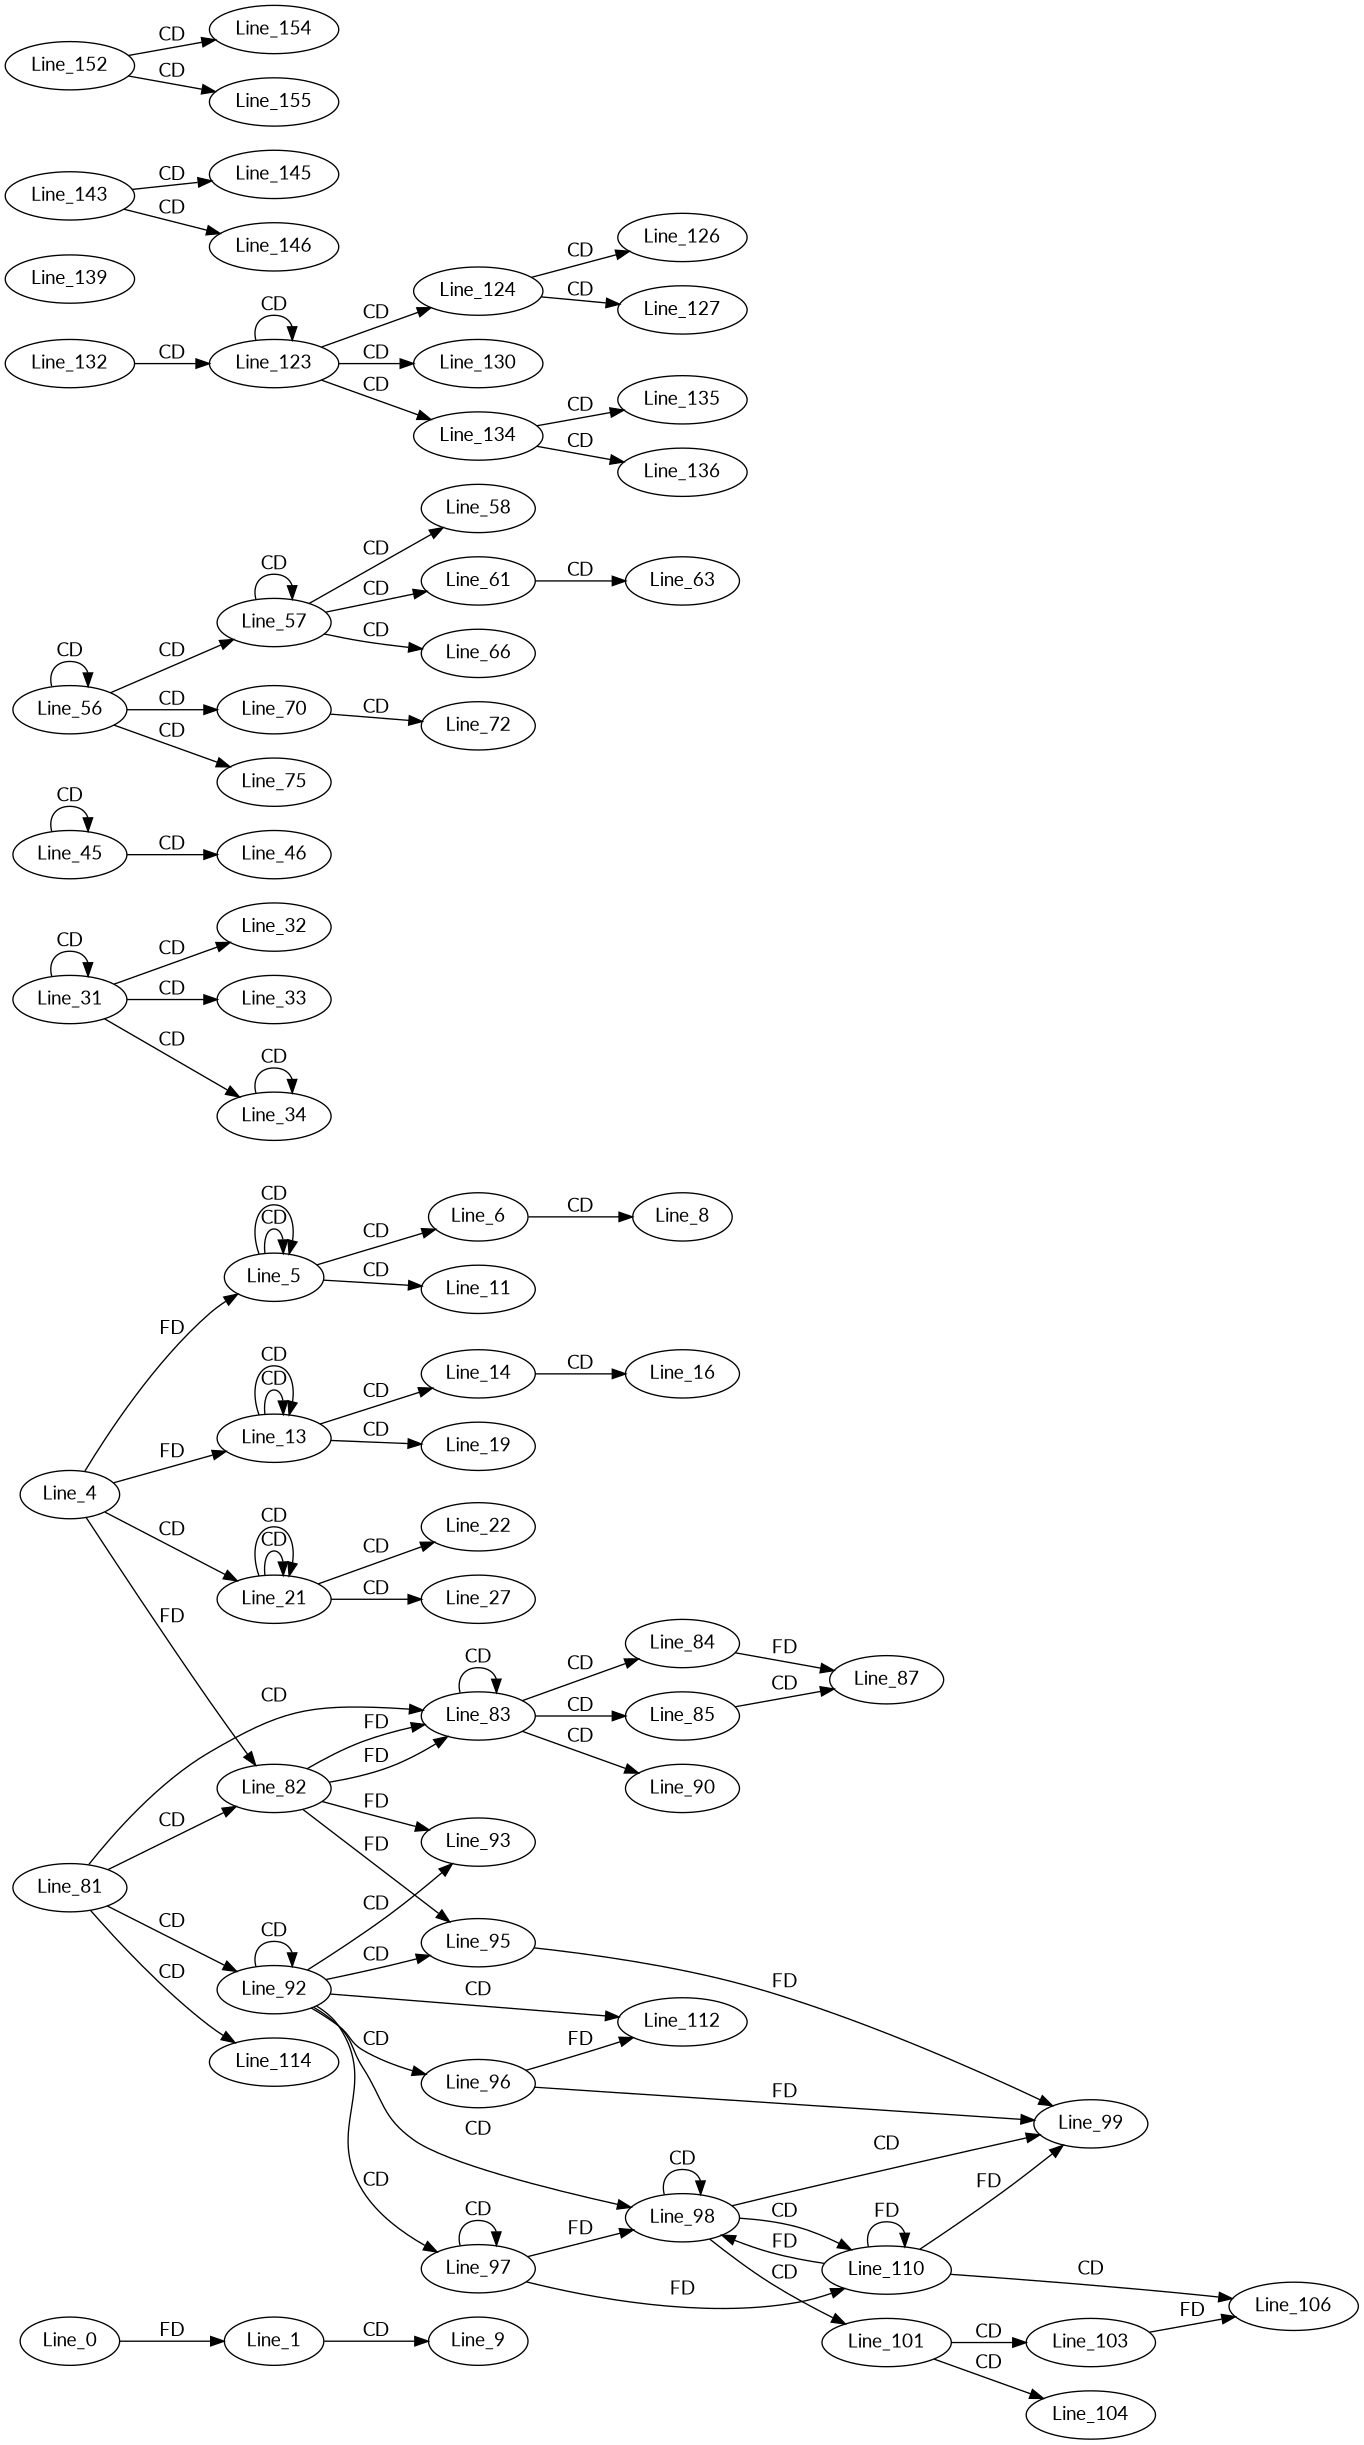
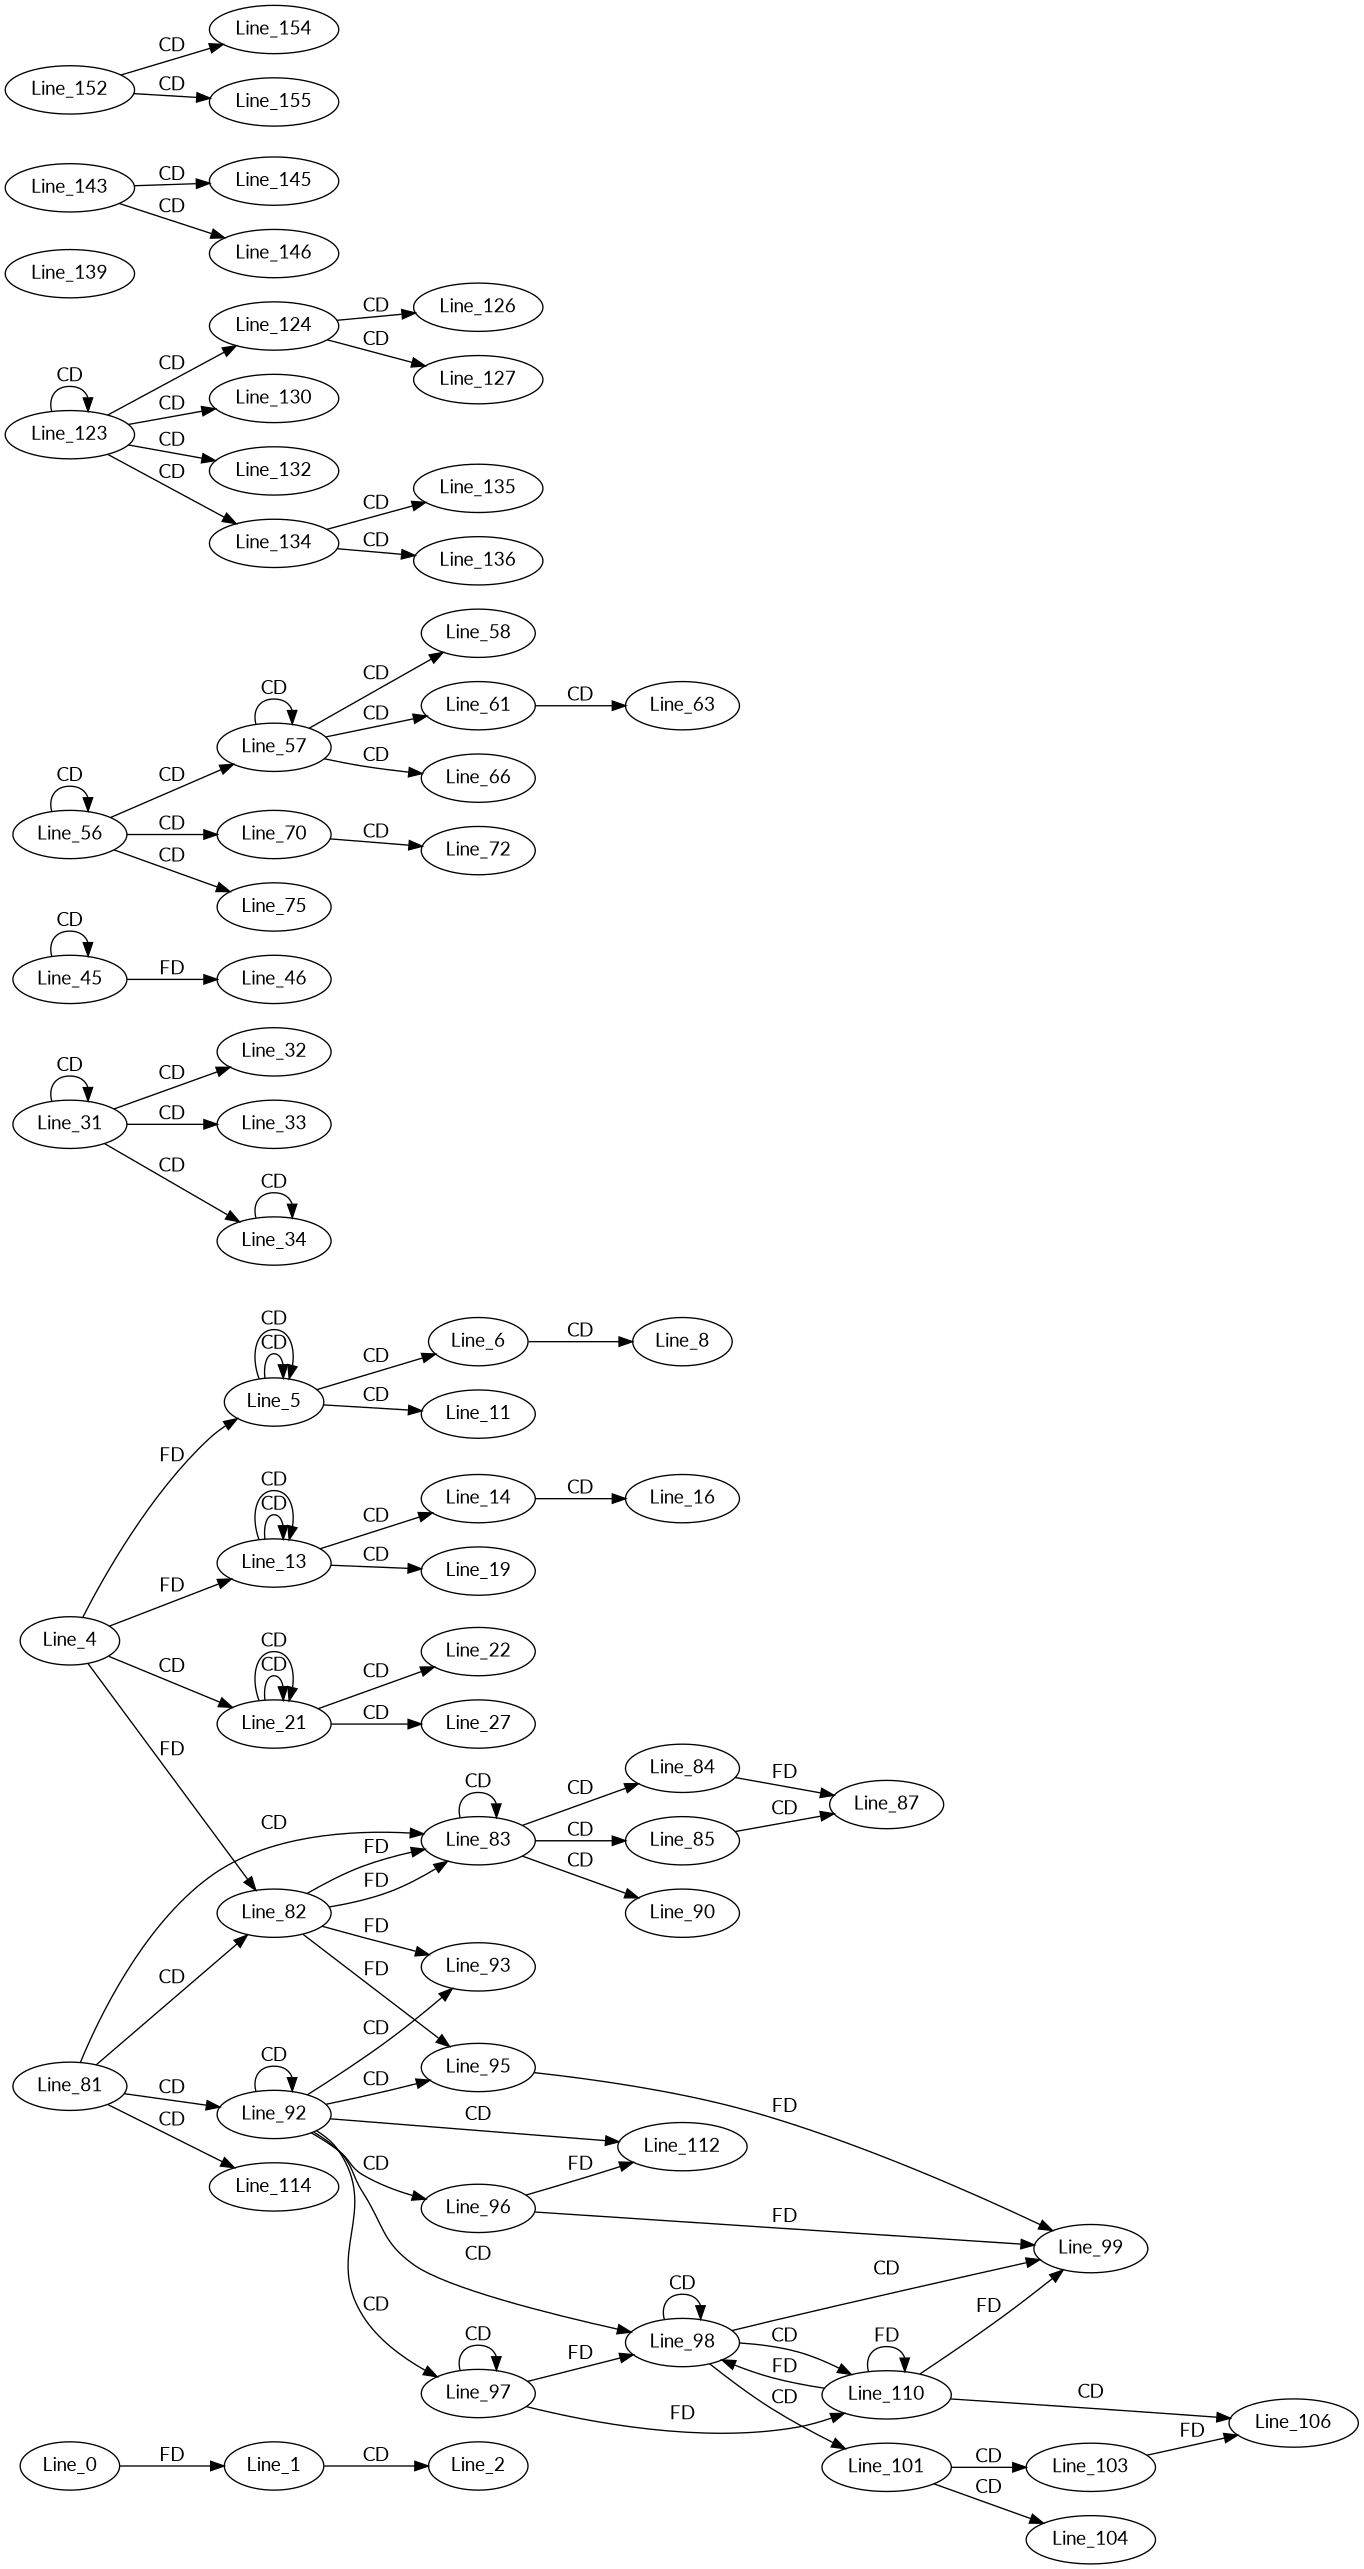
edge "Line_132" -> "Line_123": reversed
edge "Line_45" -> "Line_46": label "CD" -> "FD"
node "Line_9": label "Line_9" -> "Line_2"
